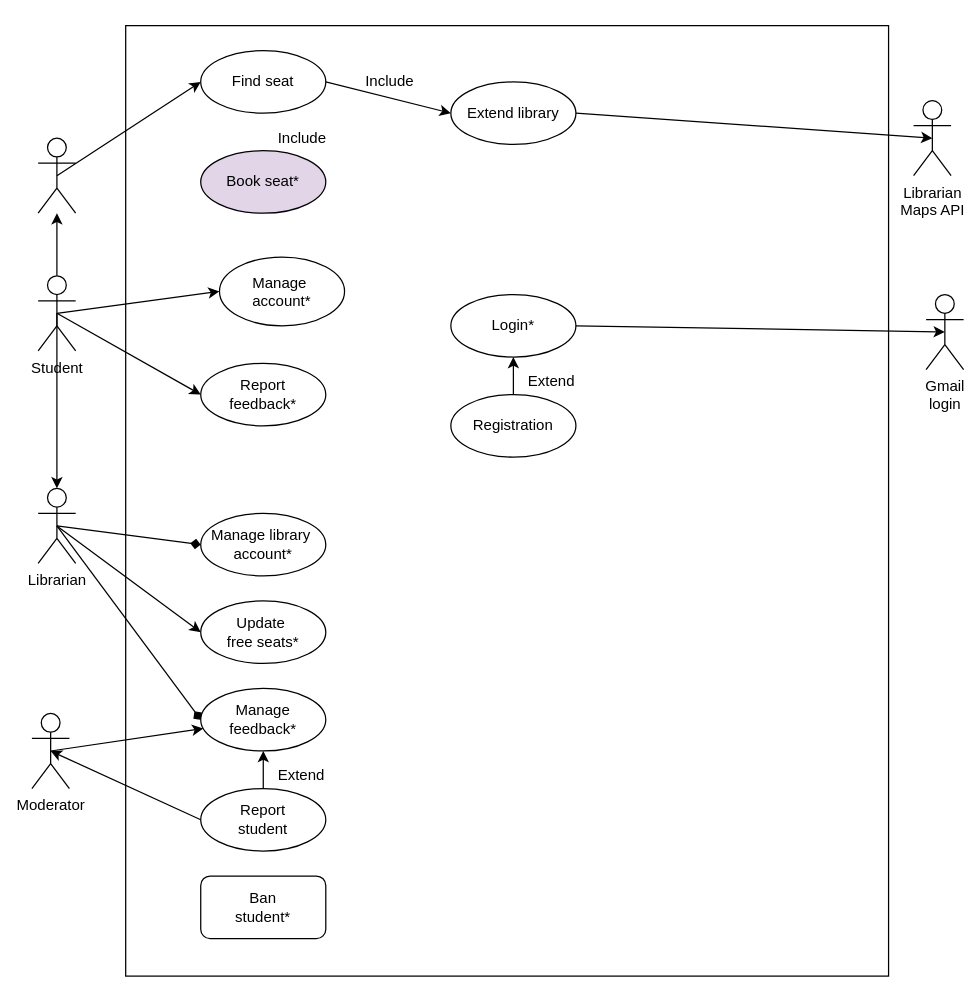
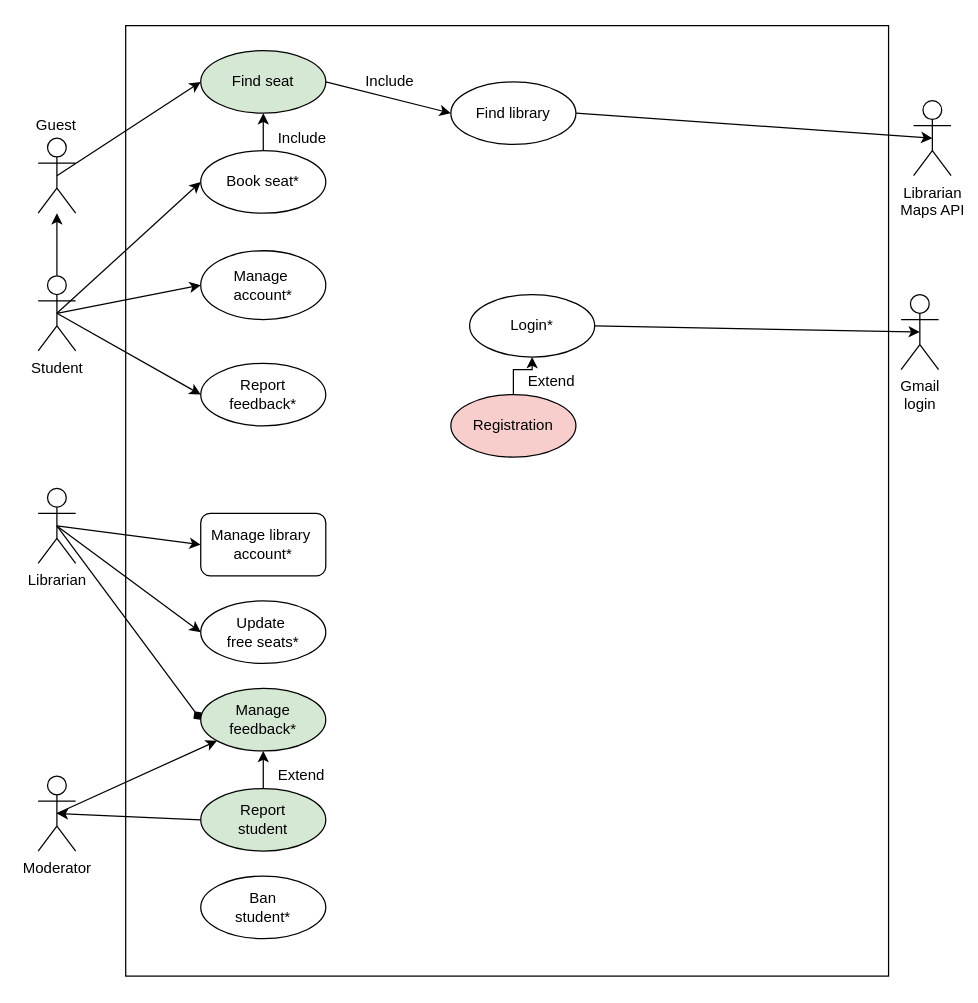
node "Find seat": fillcolor #ffffff -> #d5e8d4
node "Extend library": label "Extend library" -> "Find library"
node "Guest": added
edge "Book seat*" -> "Find seat": added
node "Book seat*": fillcolor #e1d5e7 -> #ffffff
node "Manage account*": moved (282, 291) -> (263, 285)
node "Login*": moved (513, 326) -> (532, 326)
node "Gmail login": moved (944, 332) -> (919, 332)
edge "Student" -> "Librarian": now "Student" -> "Book seat*"
node "Registration": fillcolor #ffffff -> #f8cecc
edge "Librarian" -> "Manage library account*": arrowhead diamond -> classic
node "Manage library account*": shape ellipse -> rounded rectangle
node "Manage feedback*": fillcolor #ffffff -> #d5e8d4
node "Moderator": moved (51, 751) -> (57, 813)
node "Report student": fillcolor #ffffff -> #d5e8d4
node "Ban student*": shape rounded rectangle -> ellipse
